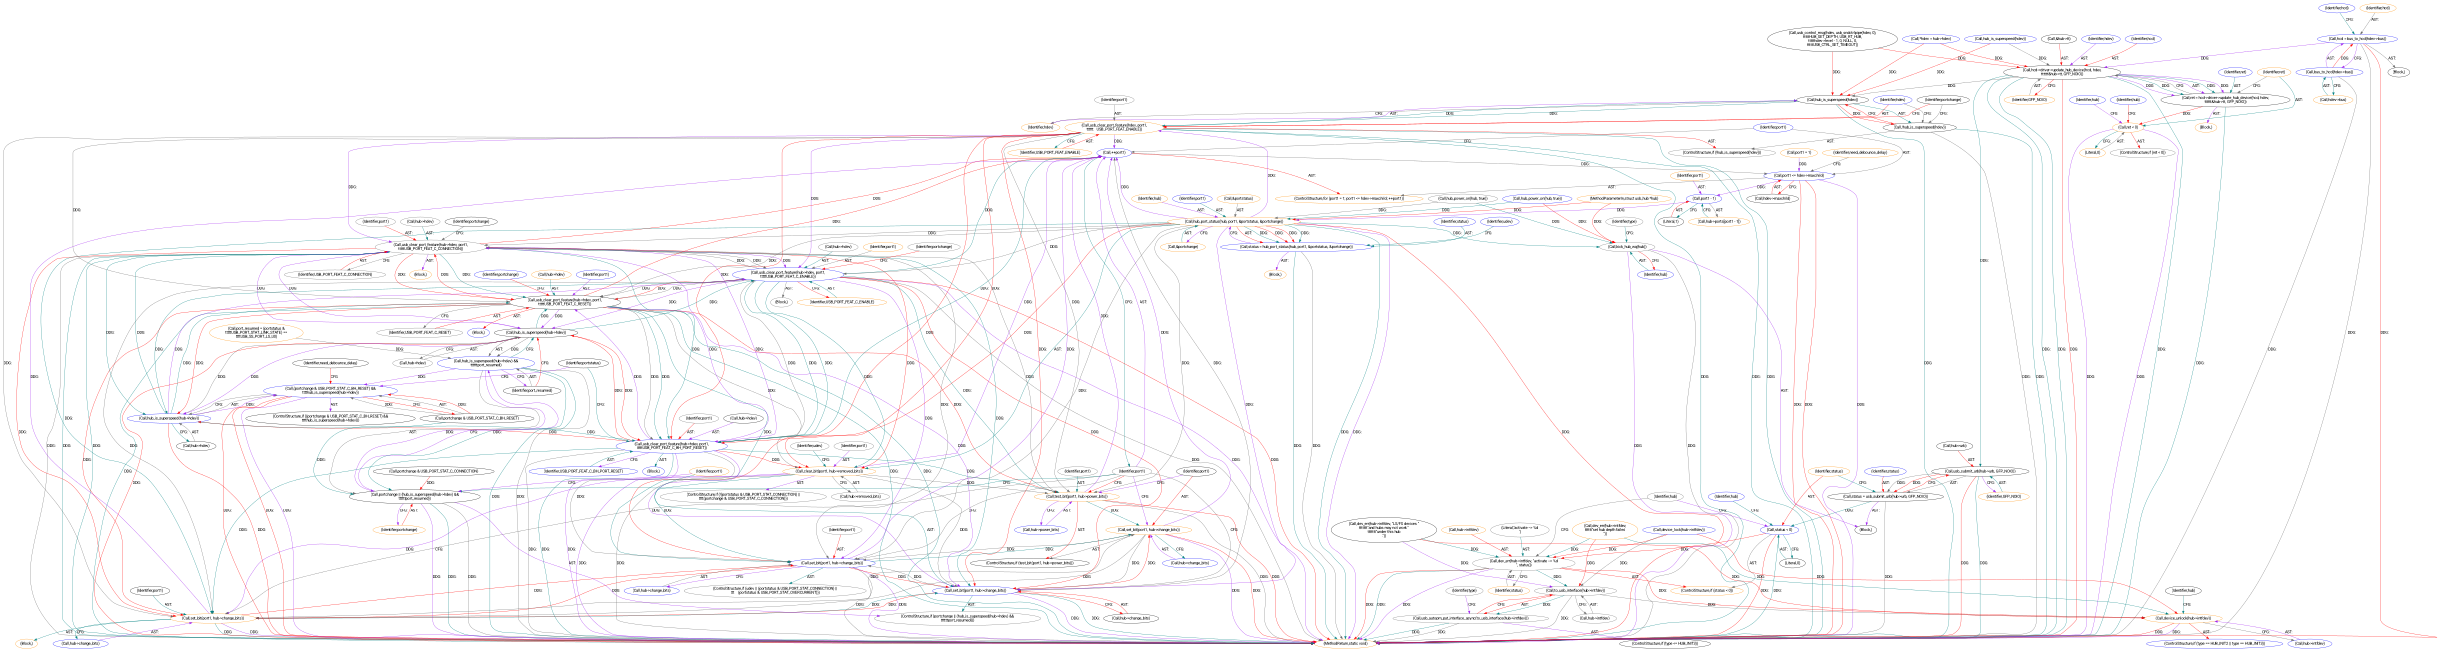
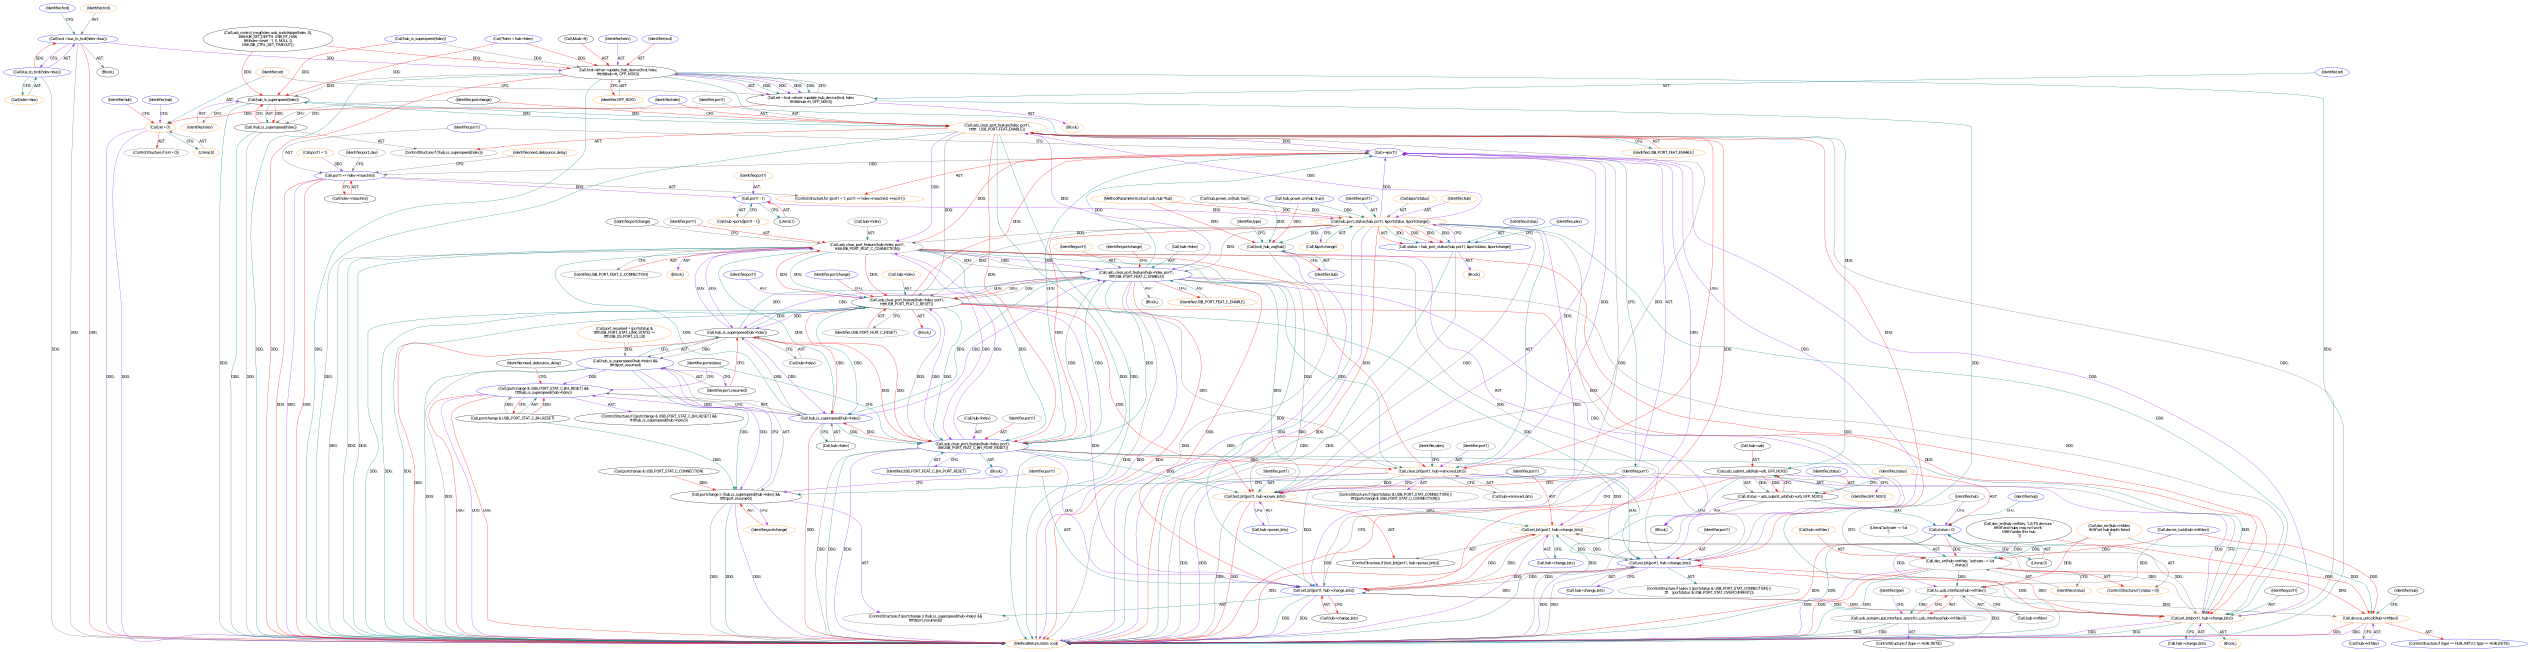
node "(Identifier,port_dev)": added
